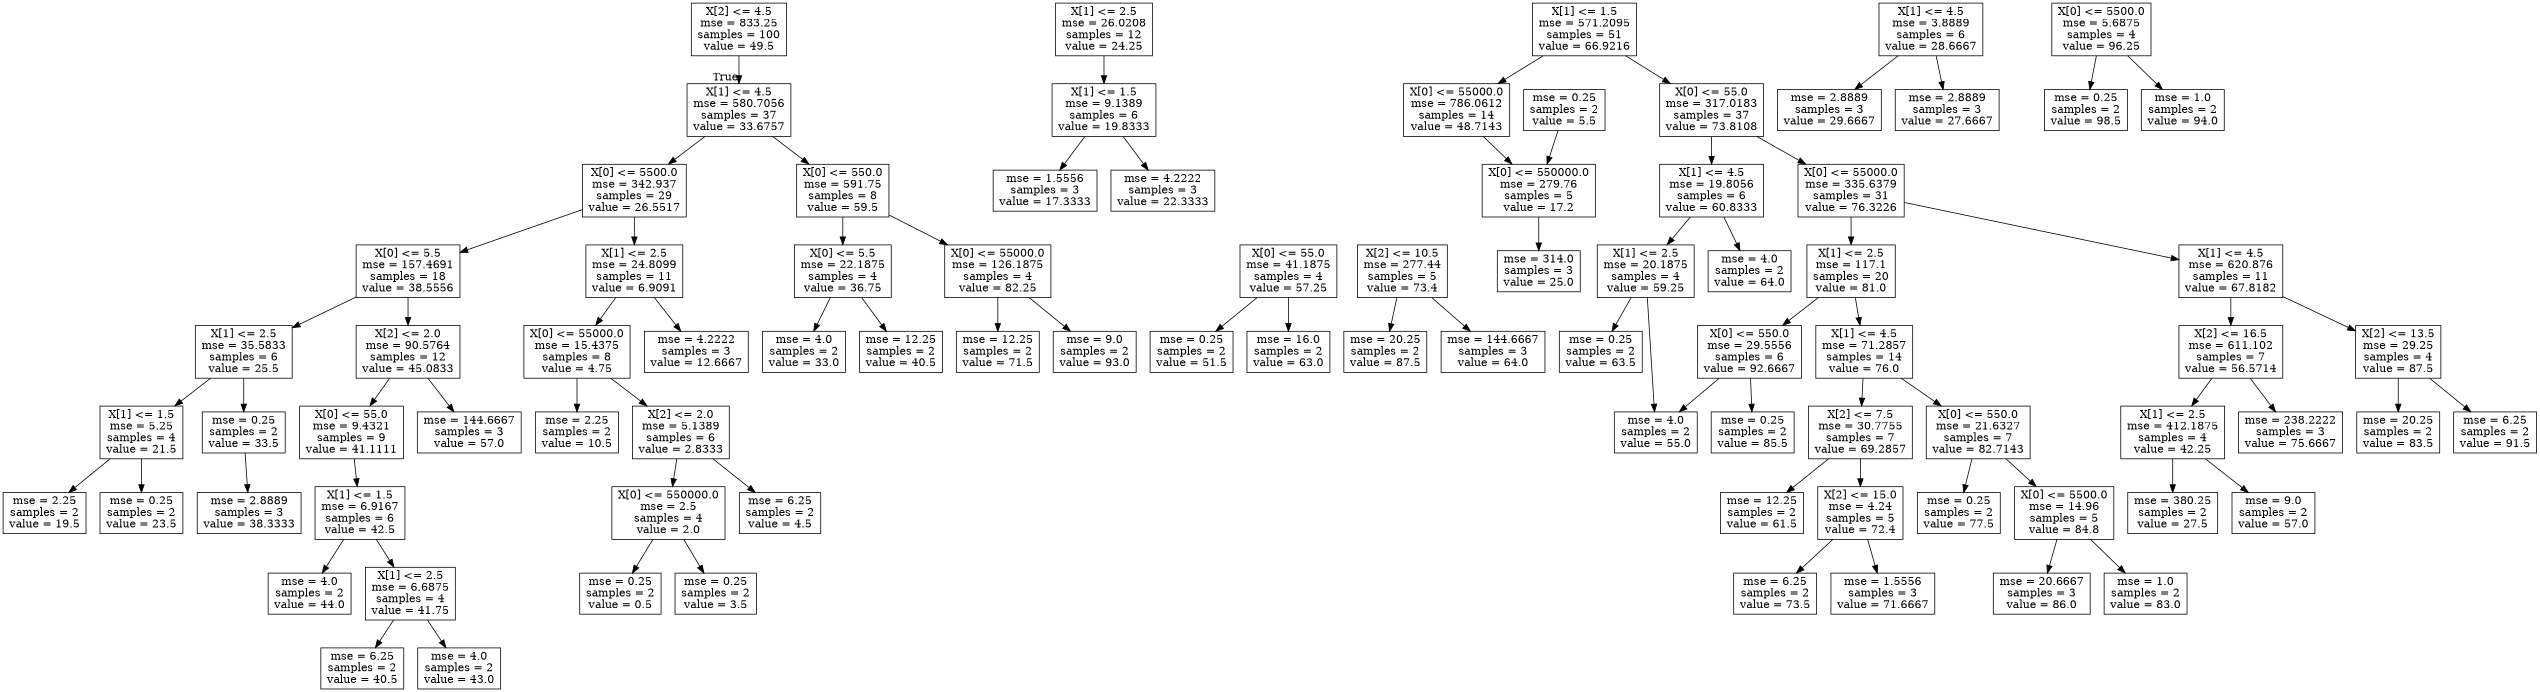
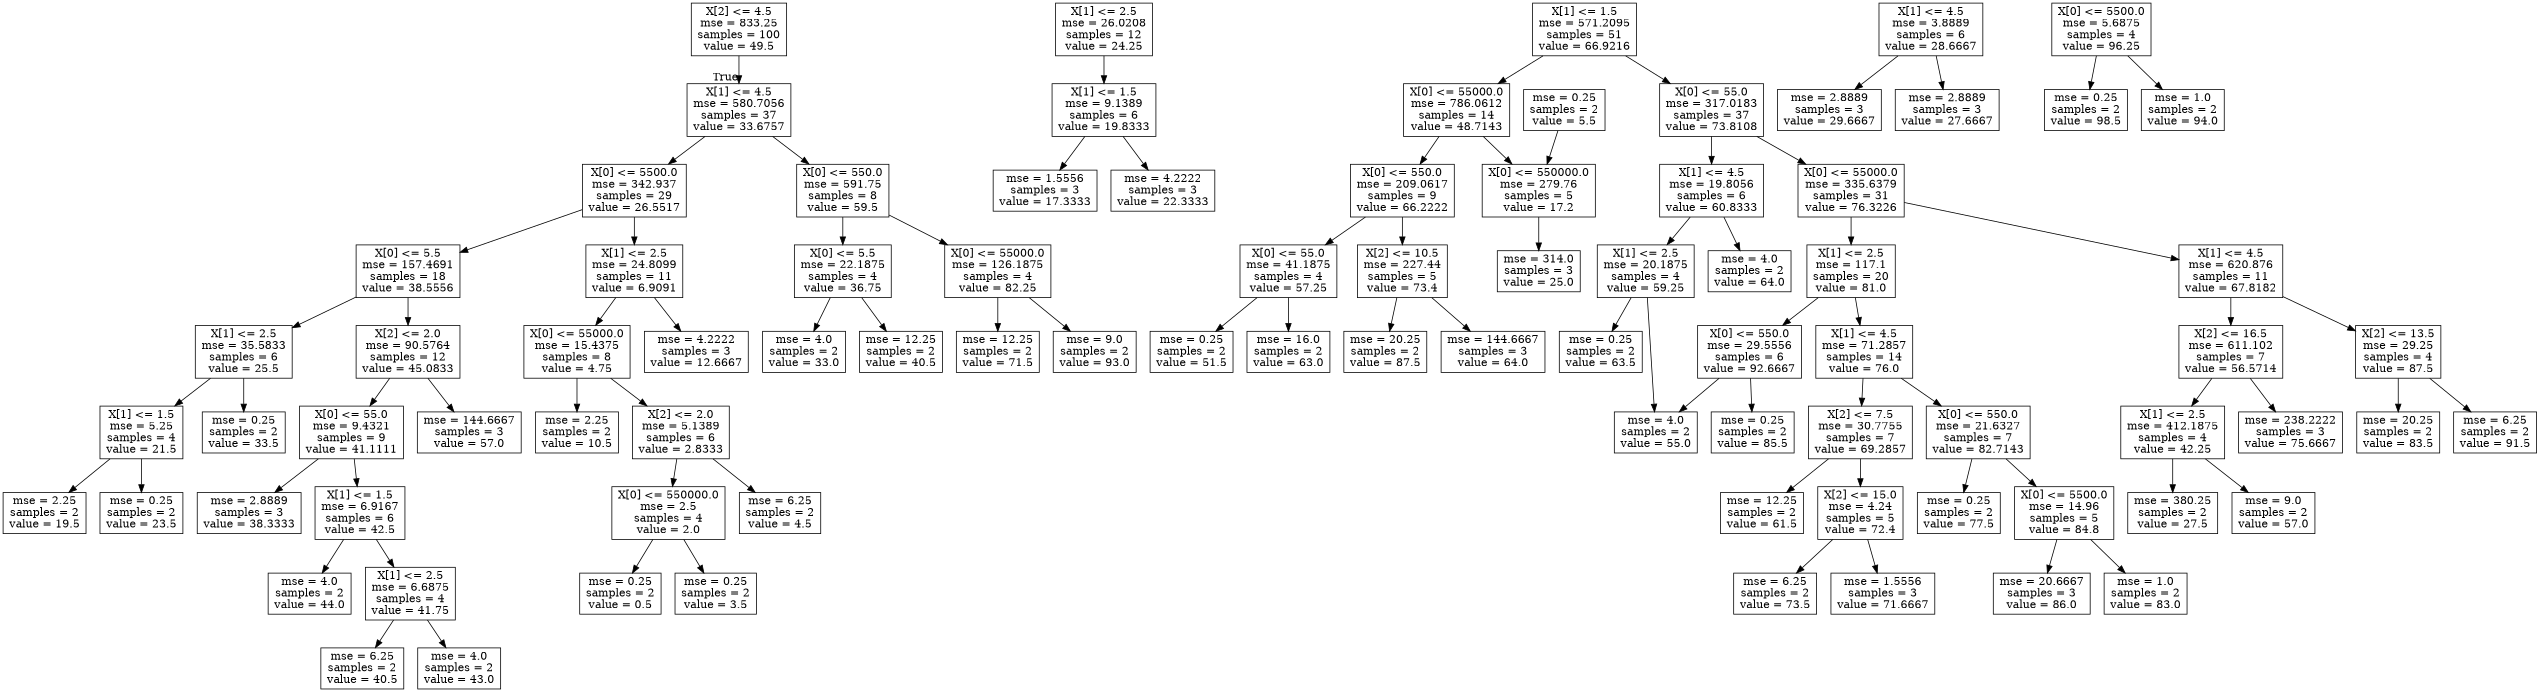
node "X[0] <= 550.0 mse = 209.0617 samples = 9 value = 66.2222": added
node "X[2] <= 10.5 mse = 277.44 samples = 5 value = 73.4": label "X[2] <= 10.5 mse = 277.44 samples = 5 value = 73.4" -> "X[2] <= 10.5 mse = 227.44 samples = 5 value = 73.4"
edge "mse = 0.25 samples = 2 value = 33.5" -> "mse = 2.8889 samples = 3 value = 38.3333": now "X[0] <= 55.0 mse = 9.4321 samples = 9 value = 41.1111" -> "mse = 2.8889 samples = 3 value = 38.3333"
